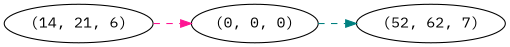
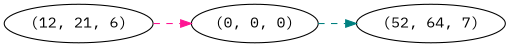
node "(14, 21, 6)": label "(14, 21, 6)" -> "(12, 21, 6)"
node "(52, 62, 7)": label "(52, 62, 7)" -> "(52, 64, 7)"
